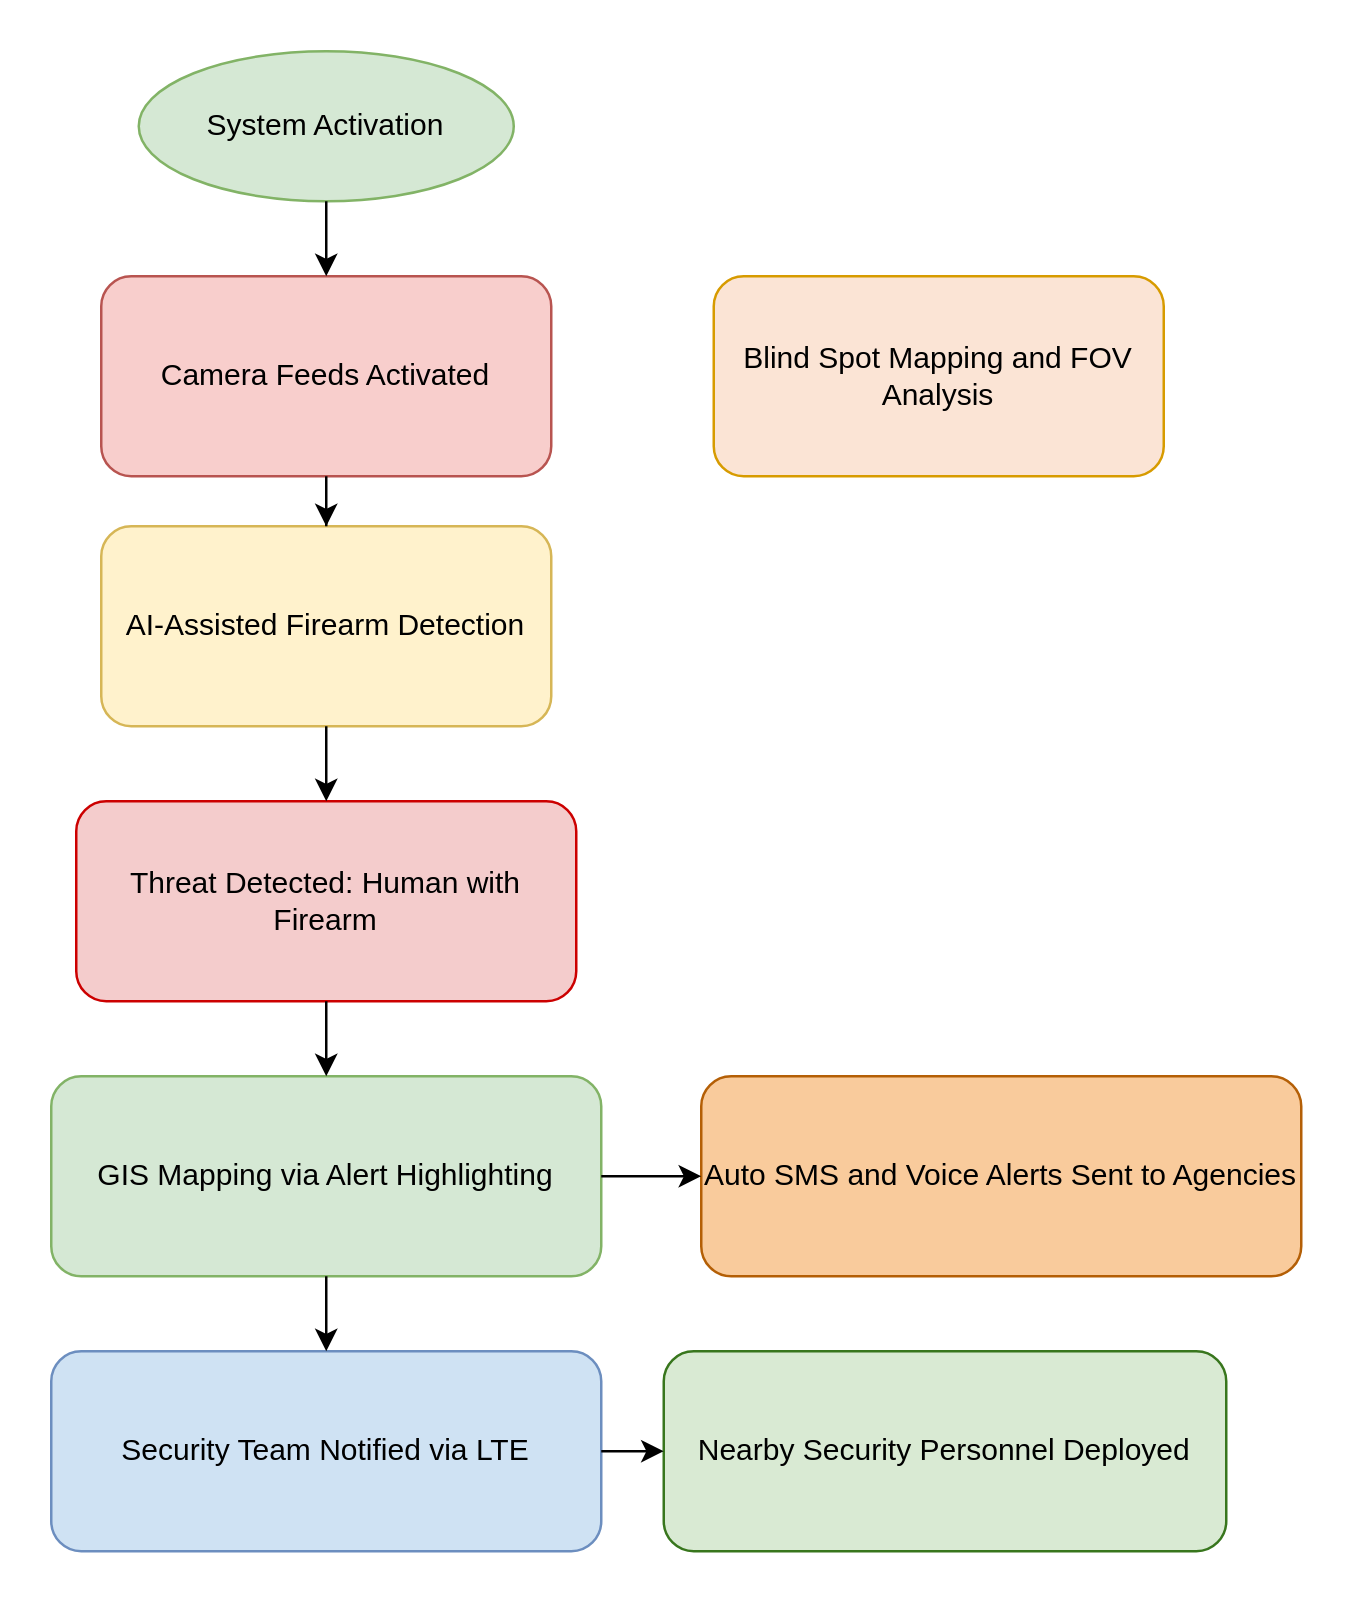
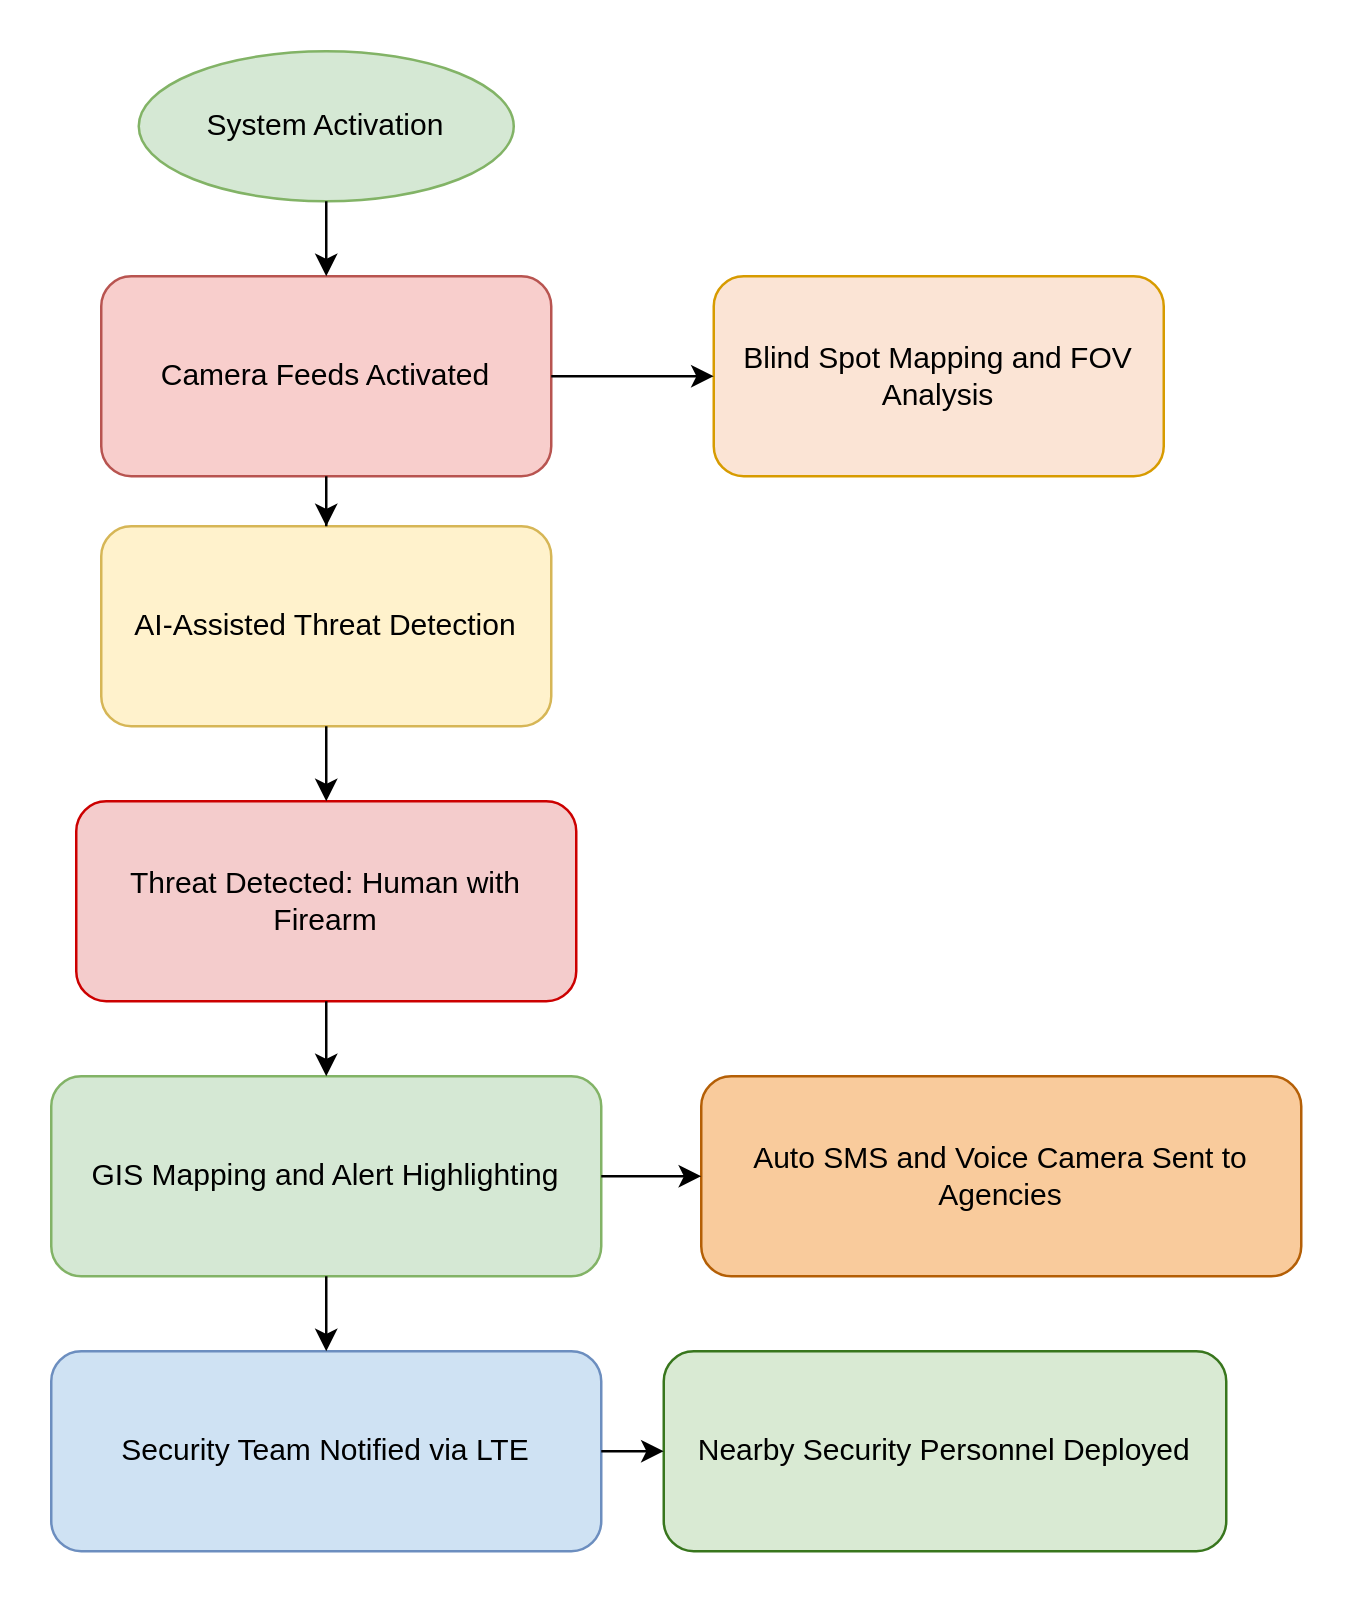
edge "Camera Feeds Activated" -> "Blind Spot Mapping and FOV Analysis": added
node "AI-Assisted Firearm Detection": label "AI-Assisted Firearm Detection" -> "AI-Assisted Threat Detection"
node "GIS Mapping via Alert Highlighting": label "GIS Mapping via Alert Highlighting" -> "GIS Mapping and Alert Highlighting"
node "Auto SMS and Voice Alerts Sent to Agencies": label "Auto SMS and Voice Alerts Sent to Agencies" -> "Auto SMS and Voice Camera Sent to Agencies"
